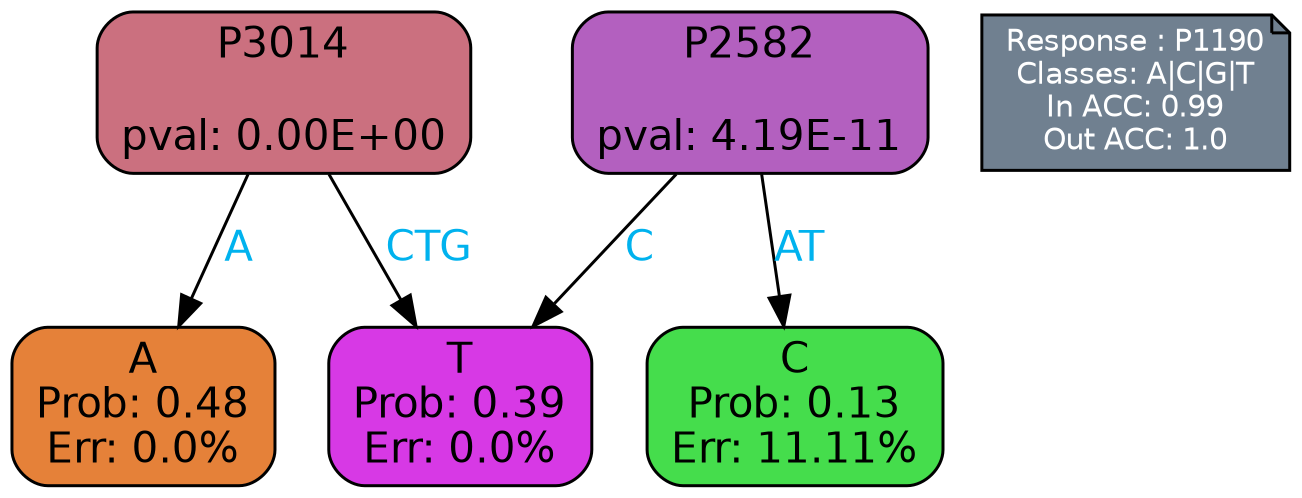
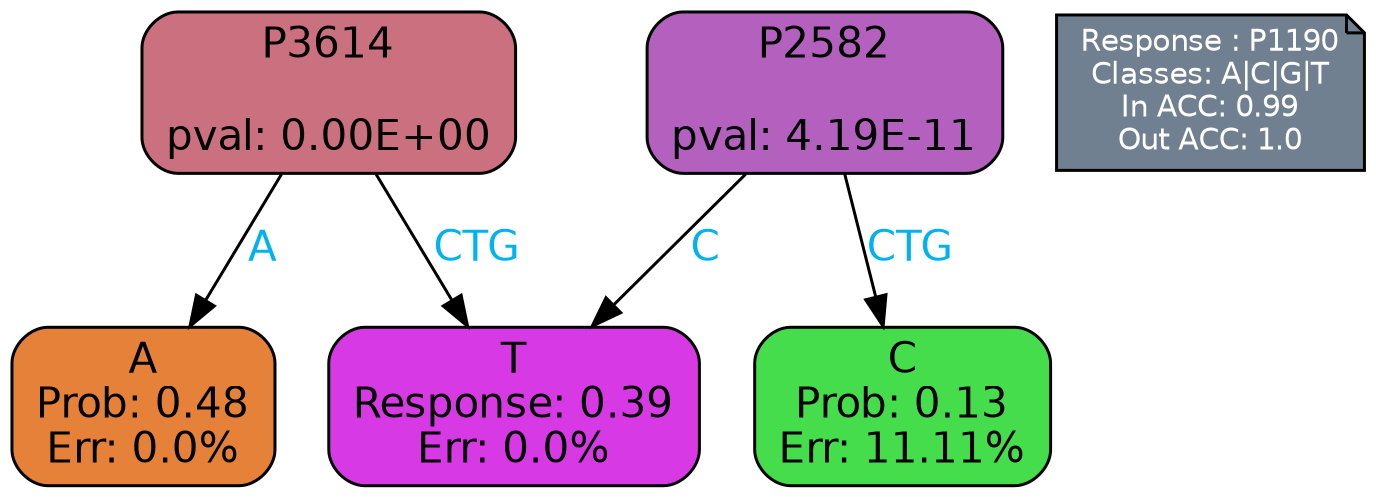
node "P3014 pval: 0.00E+00": label "P3014 pval: 0.00E+00" -> "P3614 pval: 0.00E+00"
edge "P2582 pval: 4.19E-11" -> "C Prob: 0.13 Err: 11.11%": label "AT" -> "CTG"
node "T Prob: 0.39 Err: 0.0%": label "T Prob: 0.39 Err: 0.0%" -> "T Response: 0.39 Err: 0.0%"
